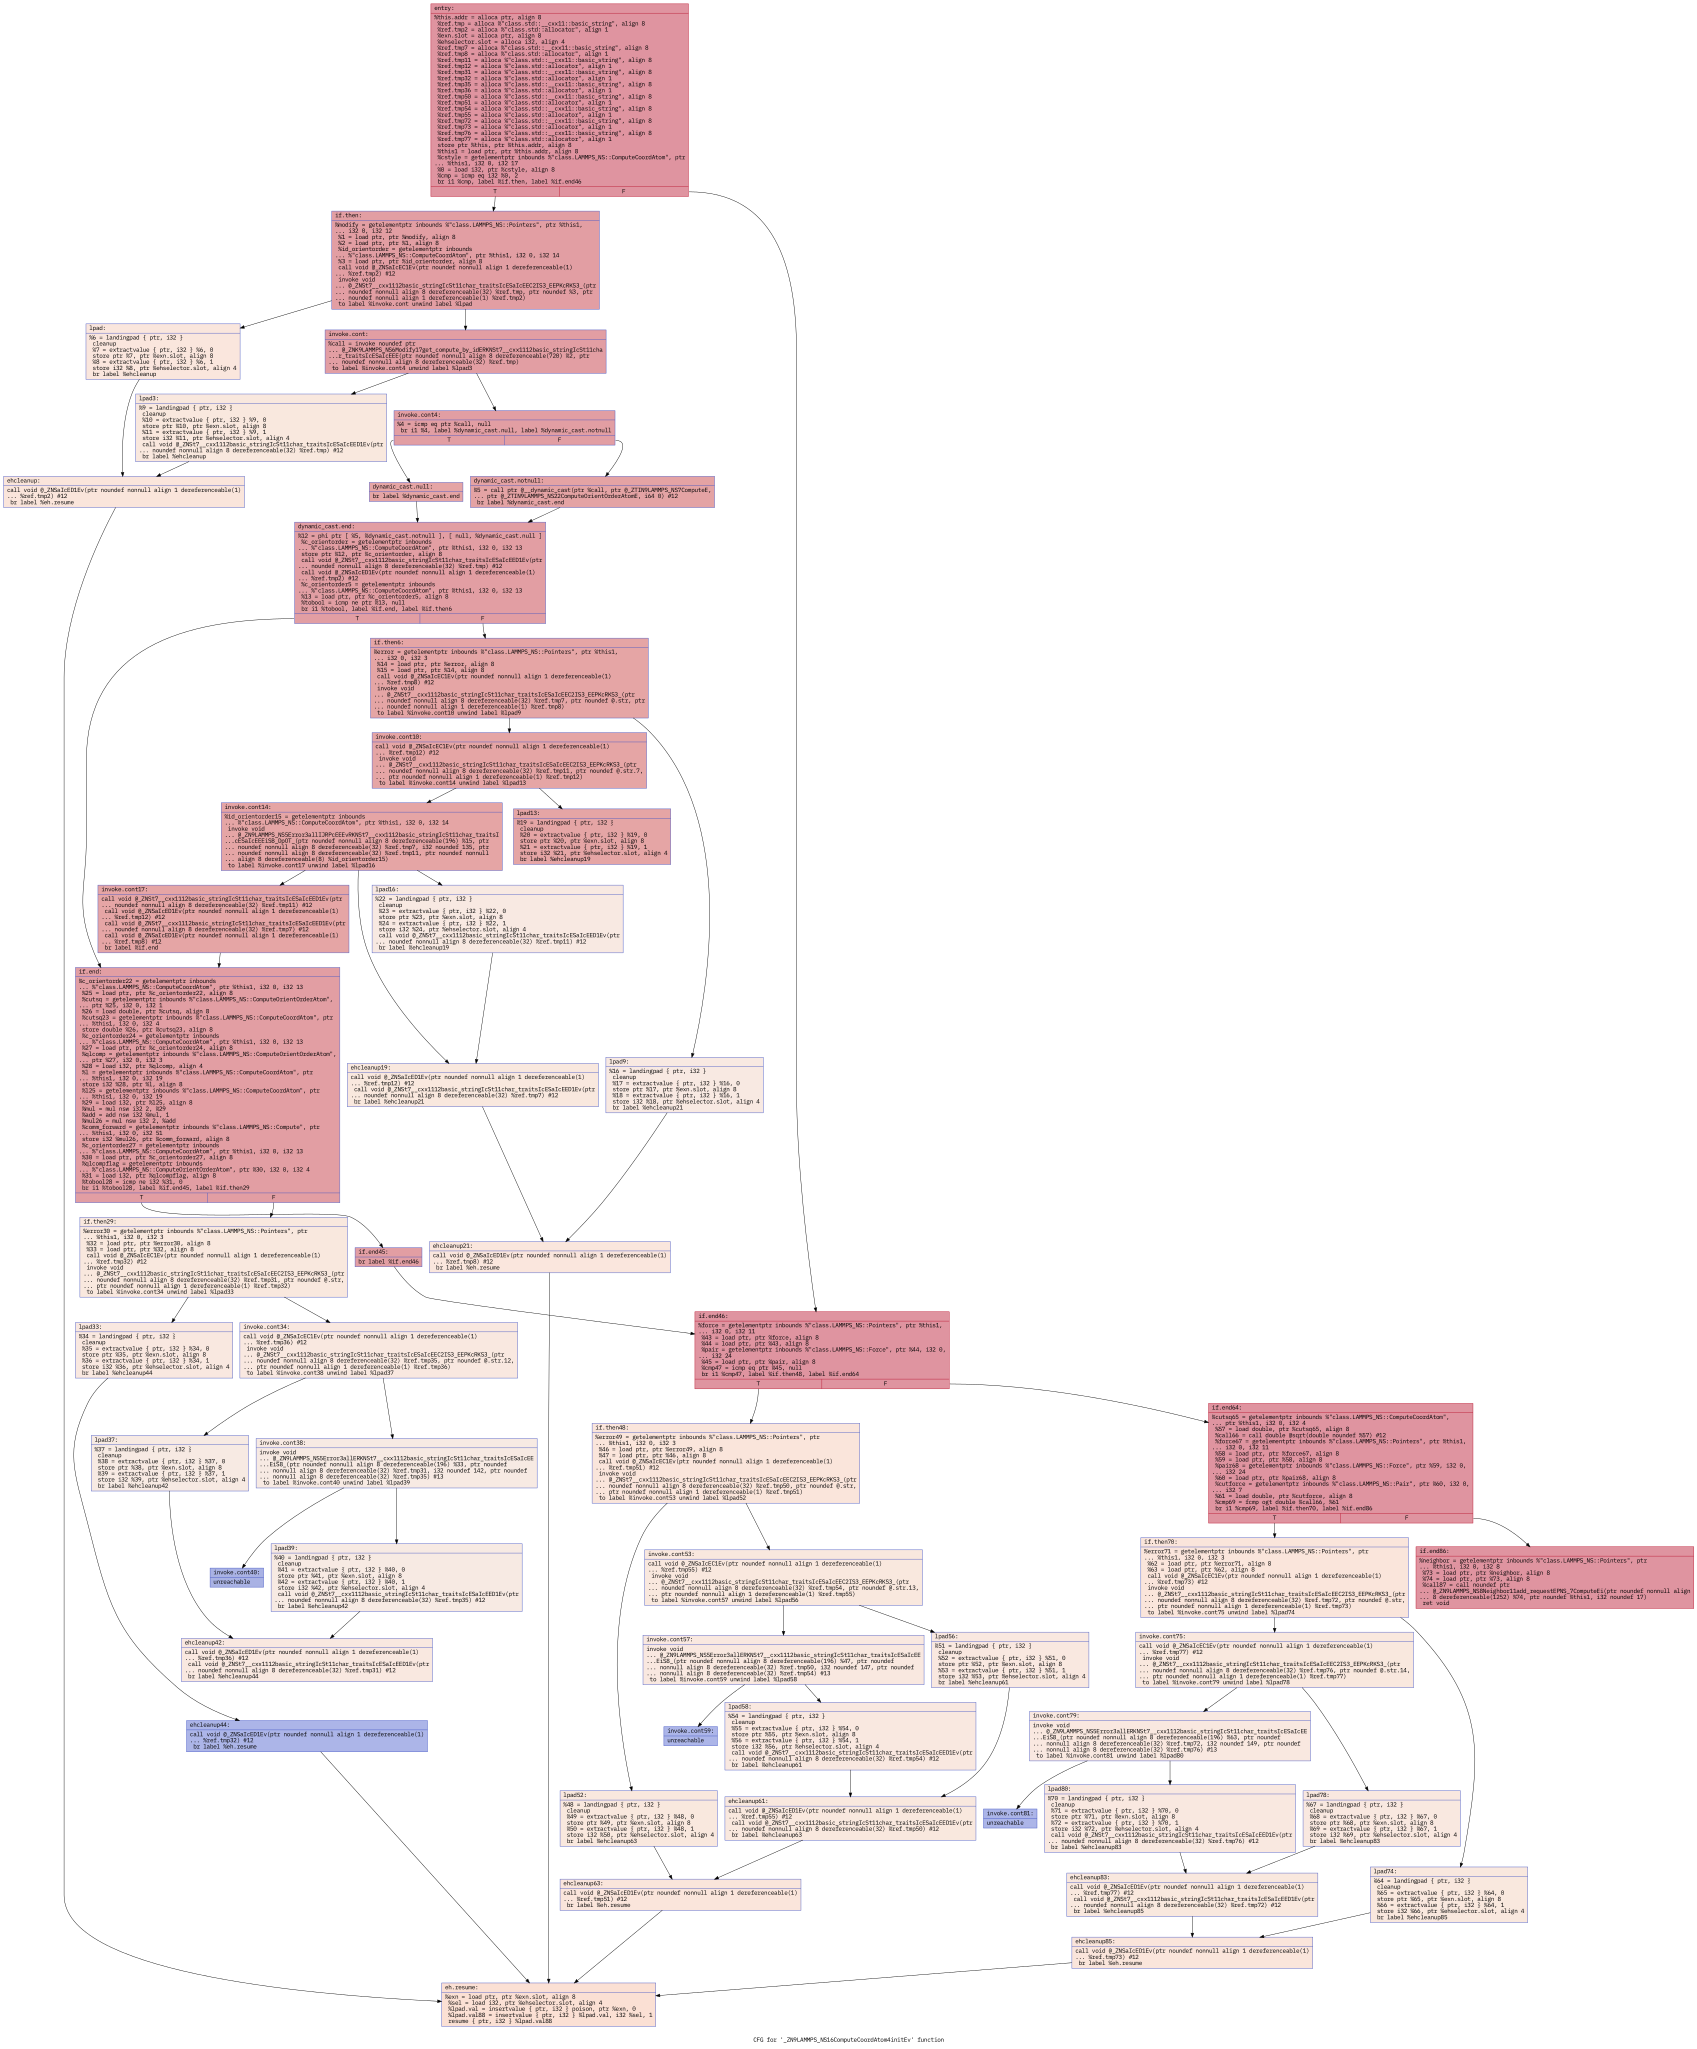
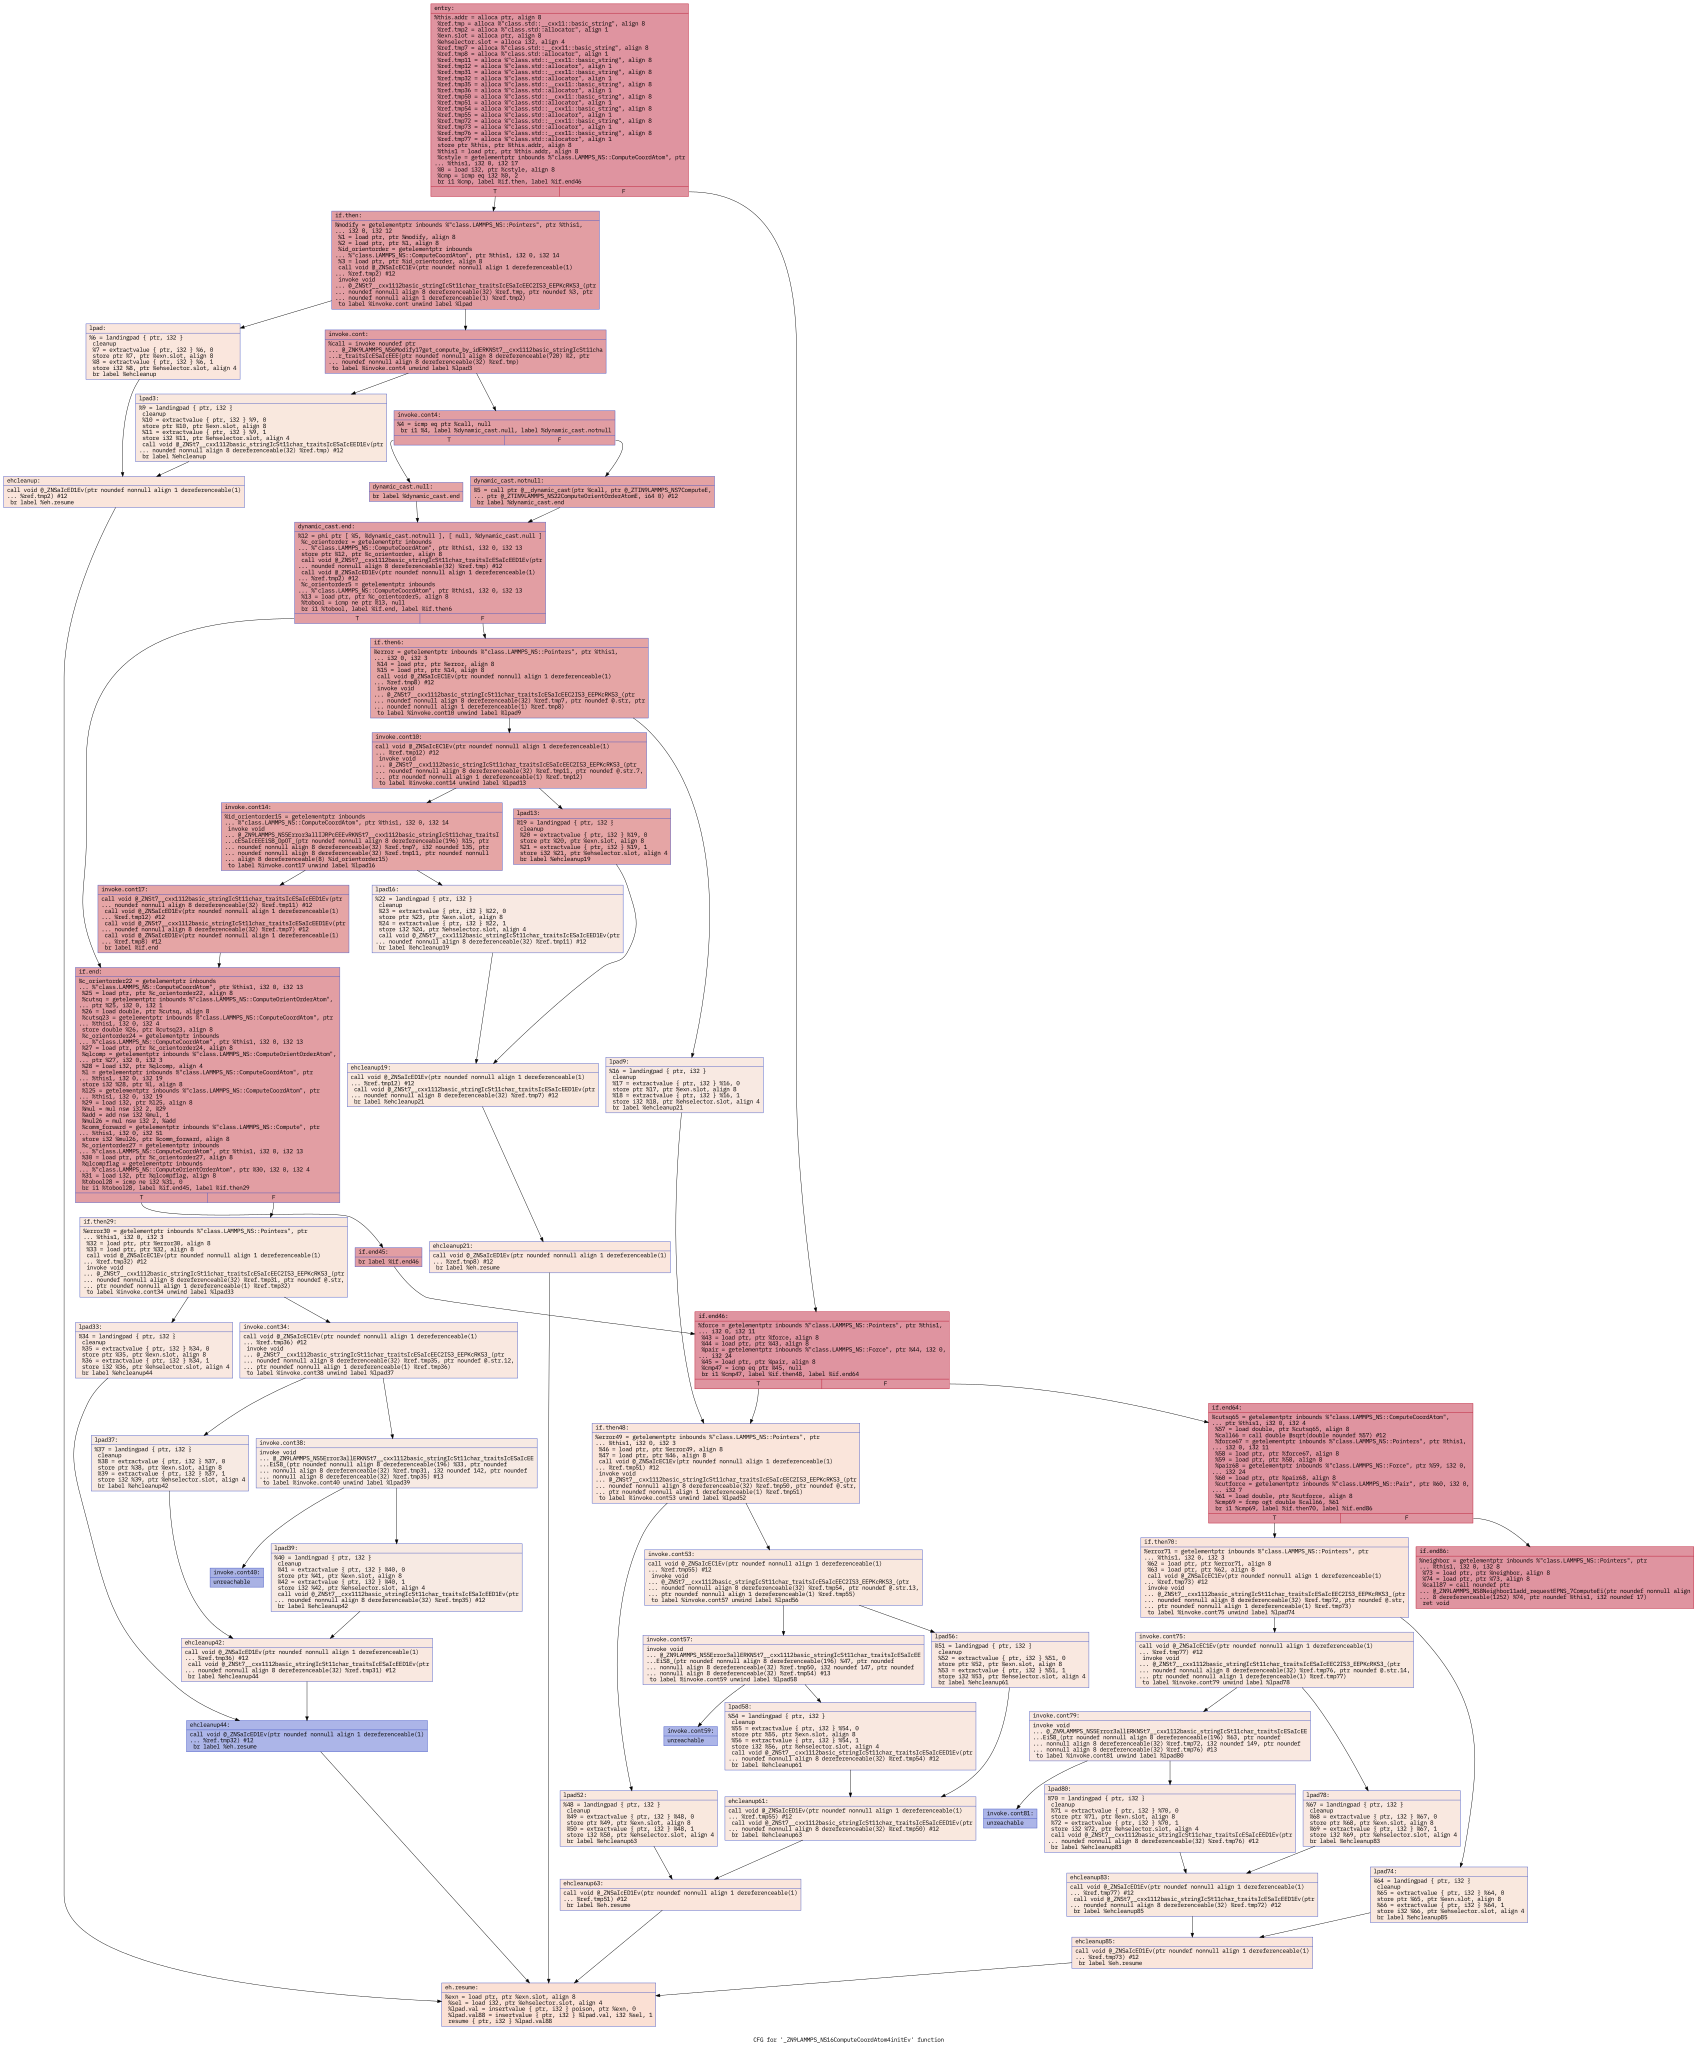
edge "invoke.cont14:" -> "ehcleanup19:": now "lpad13:" -> "ehcleanup19:"
edge "lpad9:" -> "ehcleanup21:": now "lpad9:" -> "if.then48:"
edge "ehcleanup42:" -> "ehcleanup44:": added
